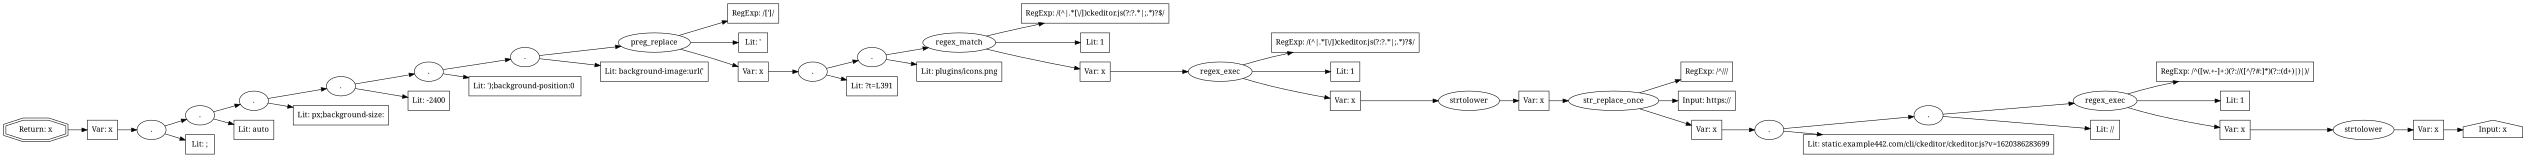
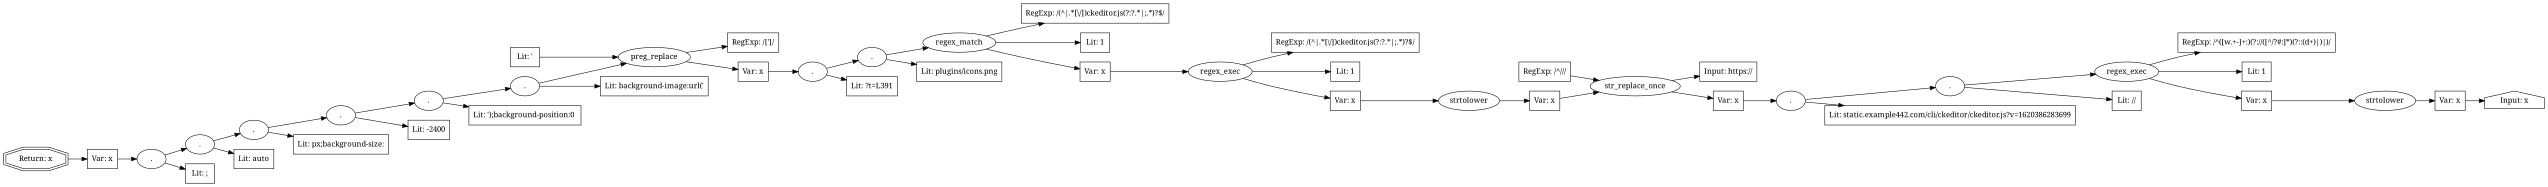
edge "preg_replace" -> "Lit: '": reversed
edge "str_replace_once" -> "RegExp: /^///": reversed
